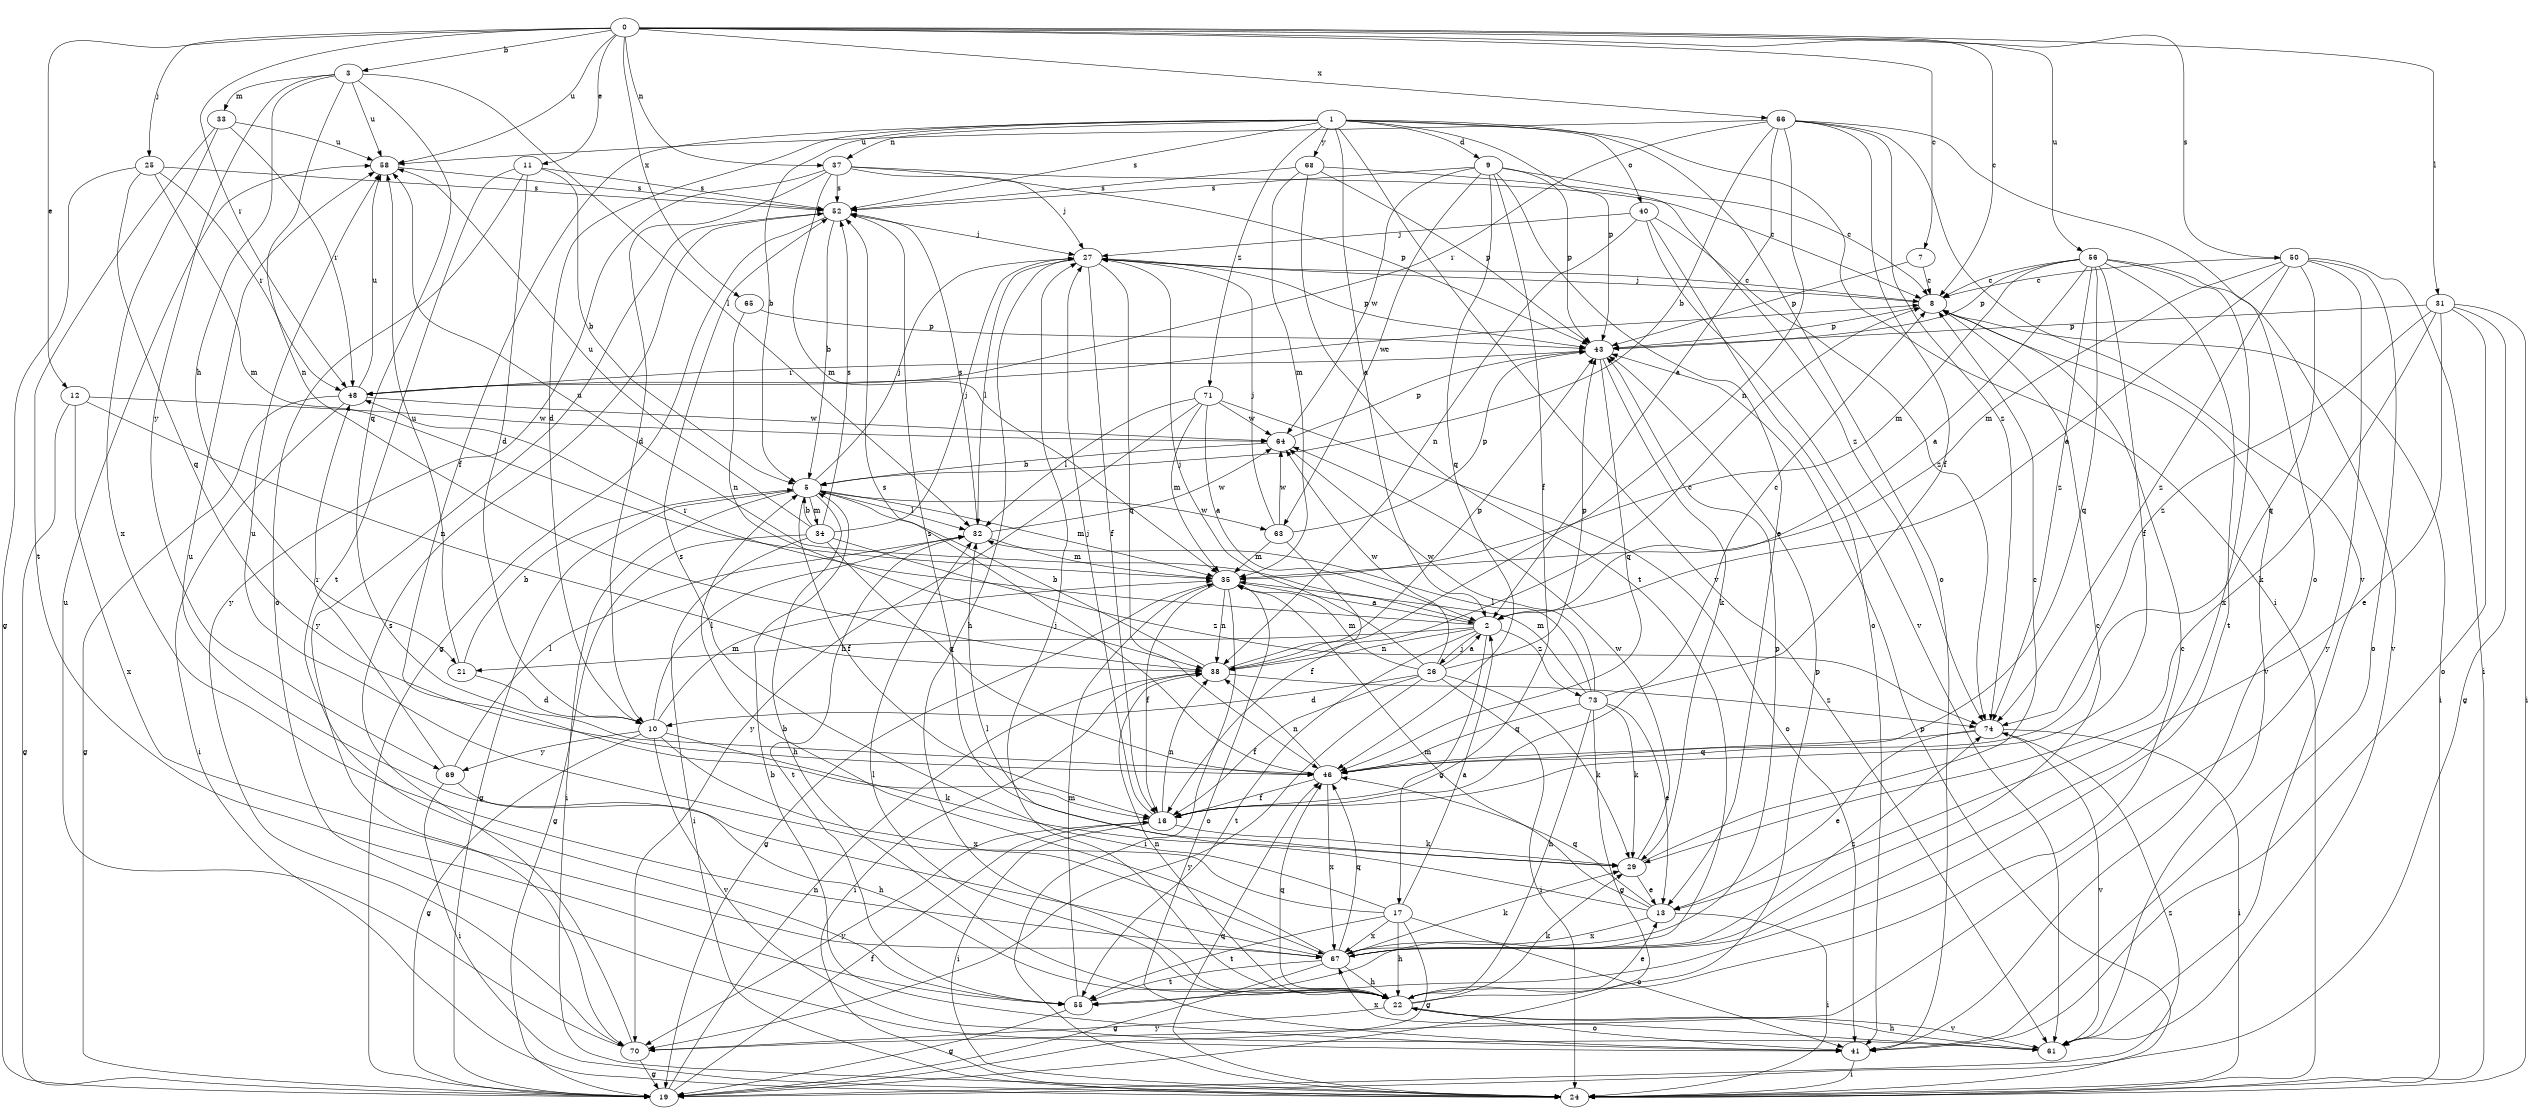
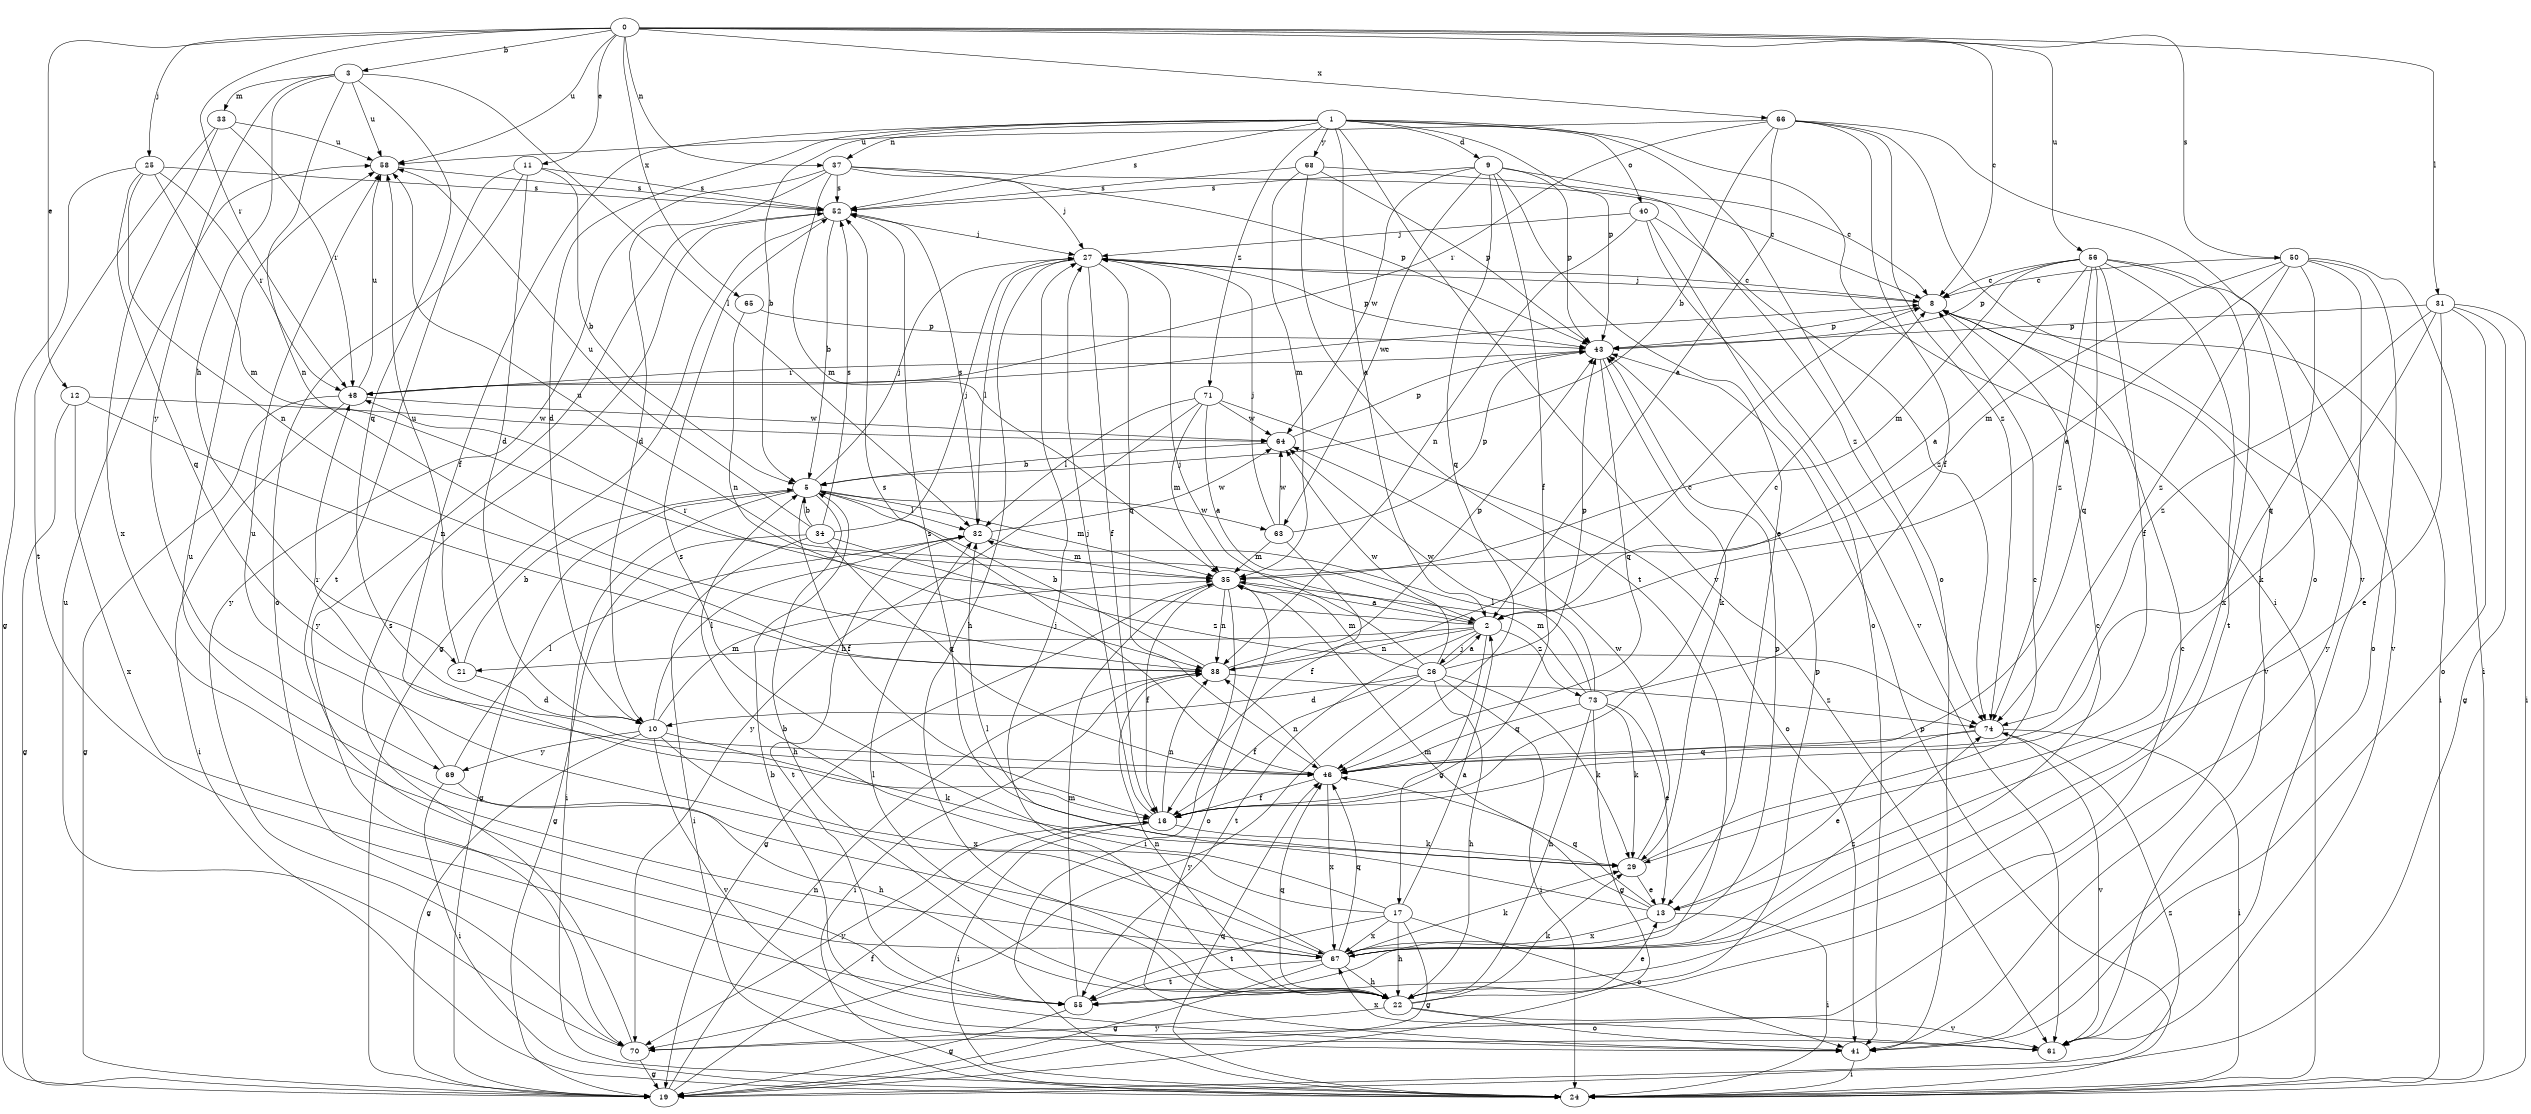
node "7": removed
edge "66" -> "38": now "25" -> "38"
edge "5" -> "34": removed, label "m"
edge "61" -> "22": now "26" -> "22"
